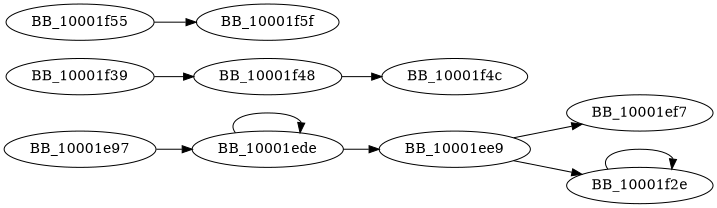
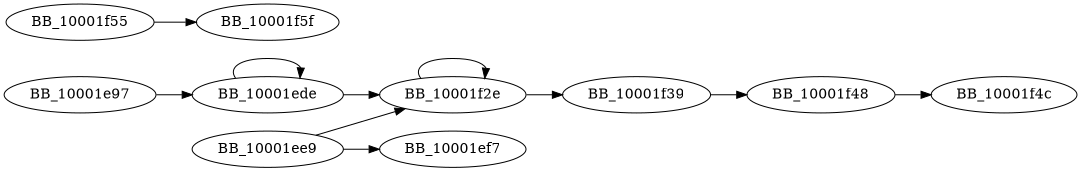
edge "BB_10001f2e" -> "BB_10001f39": added
edge "BB_10001ede" -> "BB_10001ee9": now "BB_10001ede" -> "BB_10001f2e"
